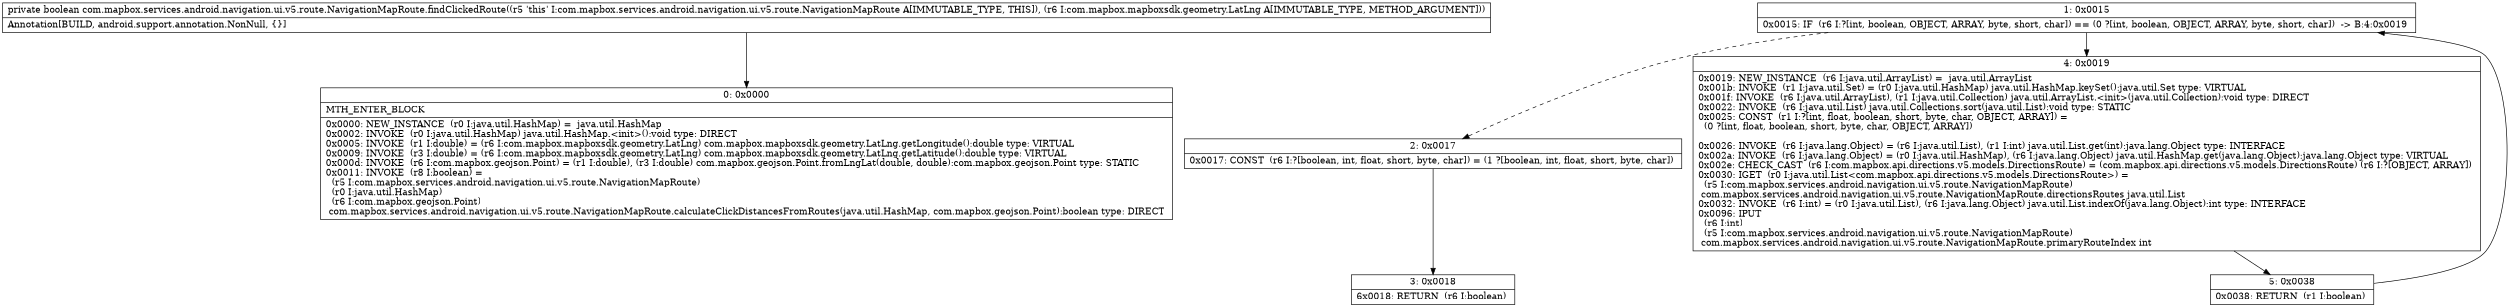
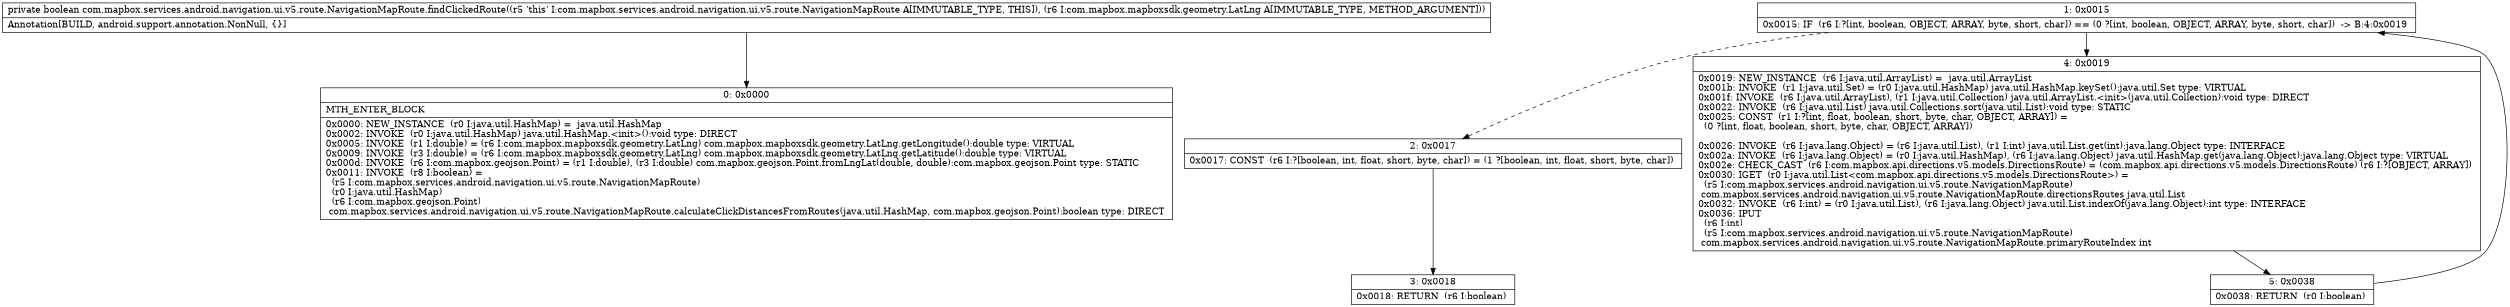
node "4: 0x0019": text "0x0096: IPUT" -> "0x0036: IPUT"
node "3: 0x0018": text "6x0018: RETURN  (r6 I:boolean)" -> "0x0018: RETURN  (r6 I:boolean)"
node "5: 0x0038": text "0x0038: RETURN  (r1 I:boolean)" -> "0x0038: RETURN  (r0 I:boolean)"
